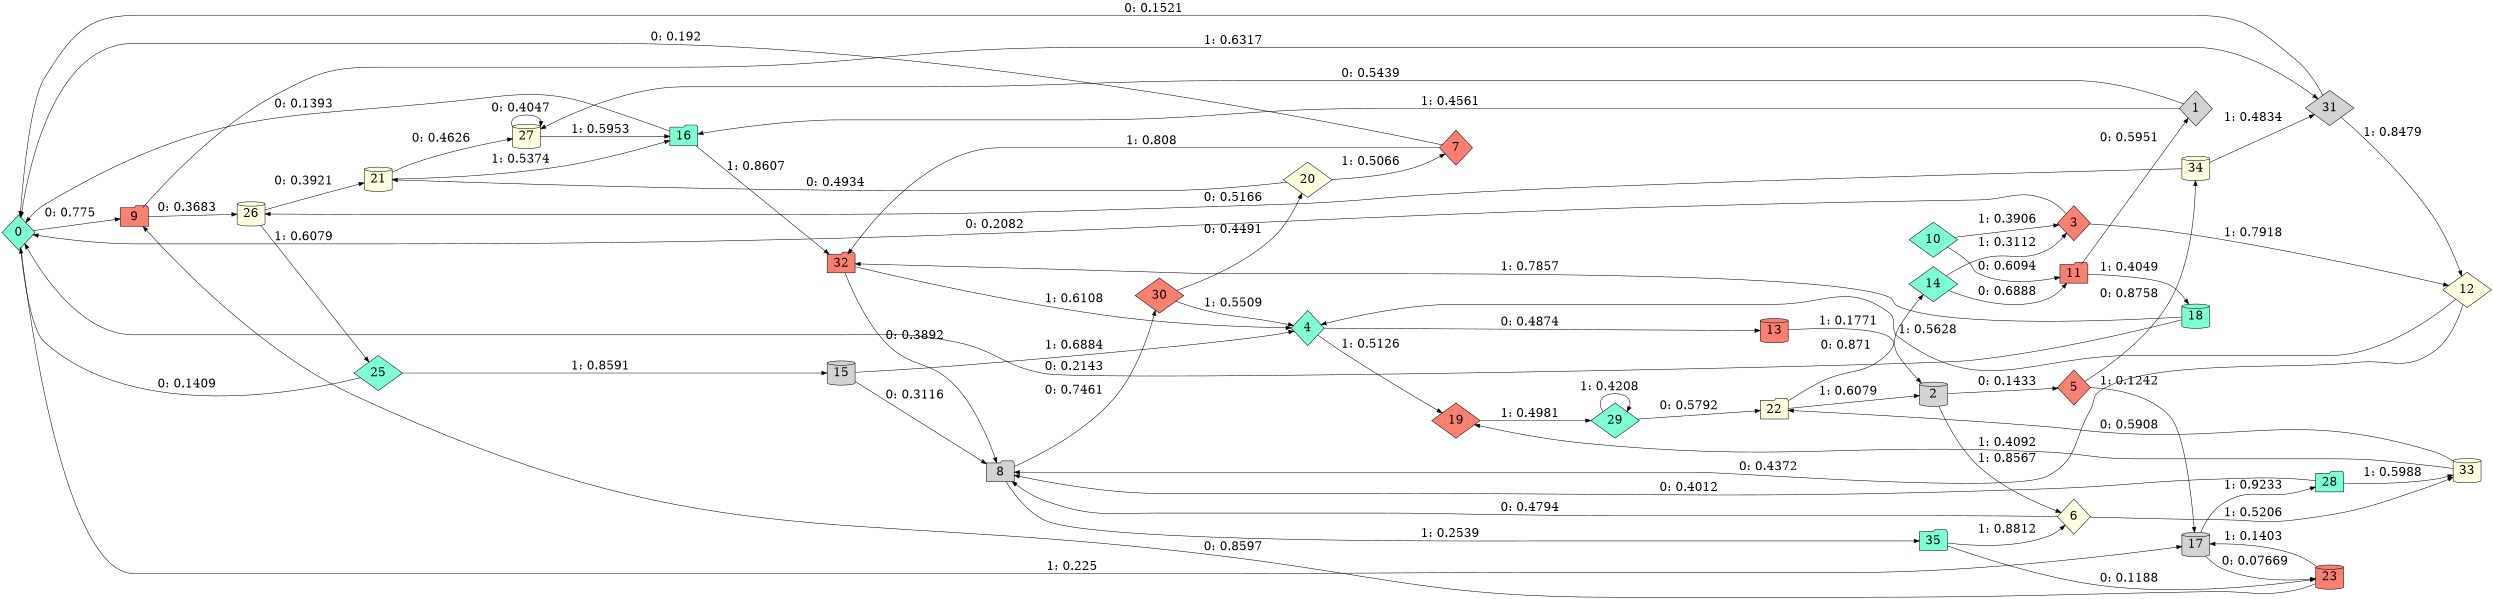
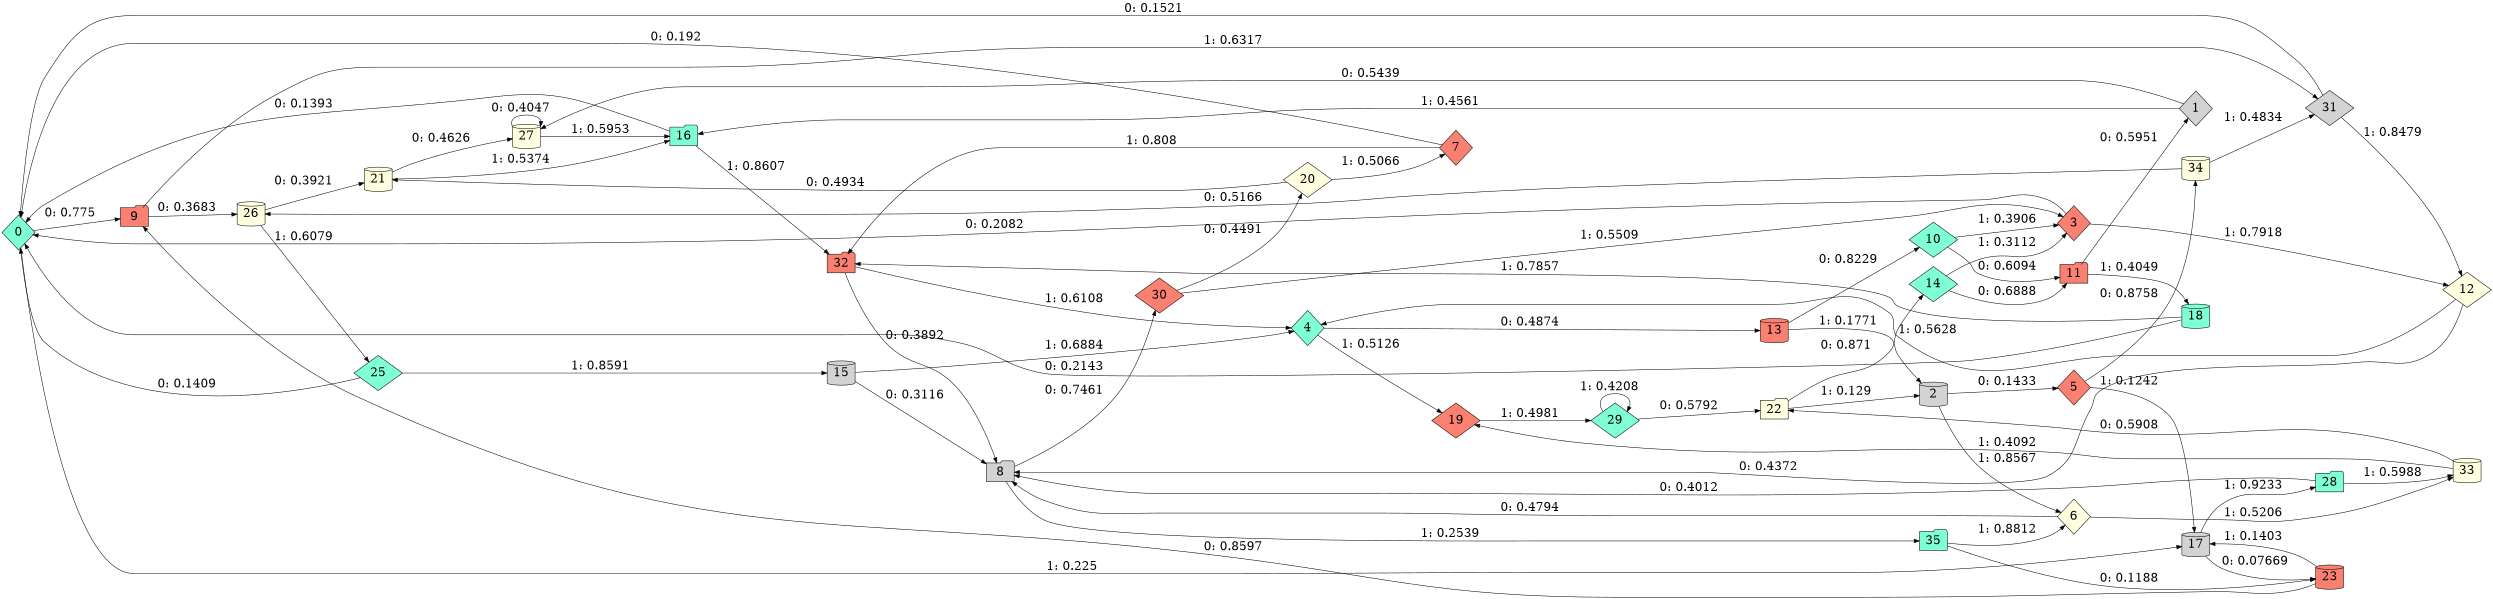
edge "13" -> "10": added, label "0: 0.8229"
edge "30" -> "4": now "30" -> "3"
edge "22" -> "2": label "1: 0.6079   " -> "1: 0.129    "
